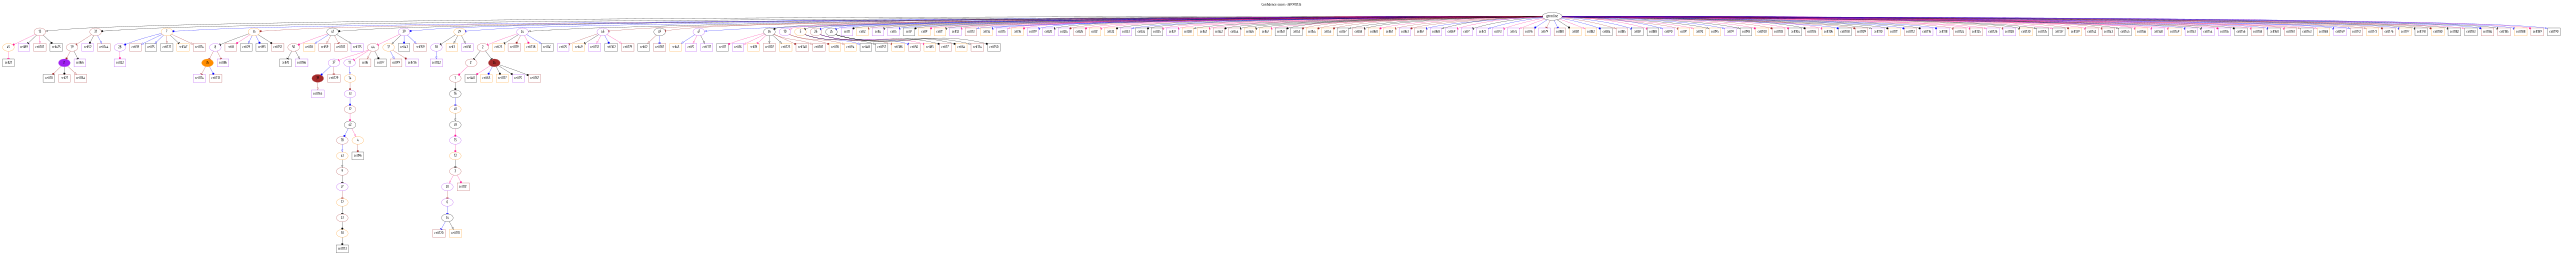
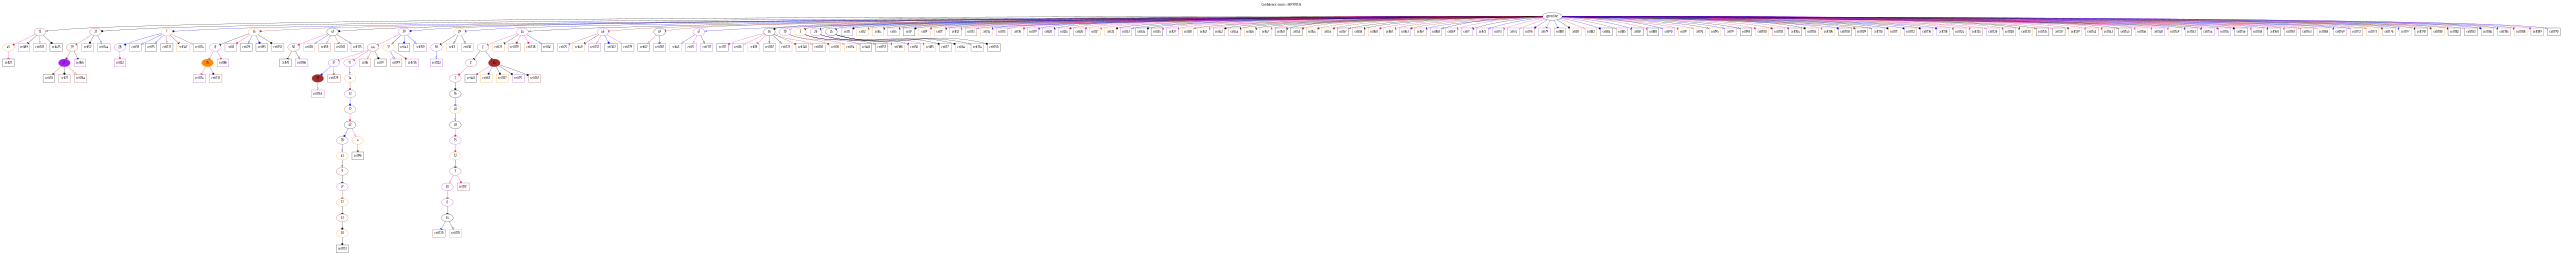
edge "germline" -> "cell50": arrowhead dot -> tee
node "cell4": color purple -> darkorange
